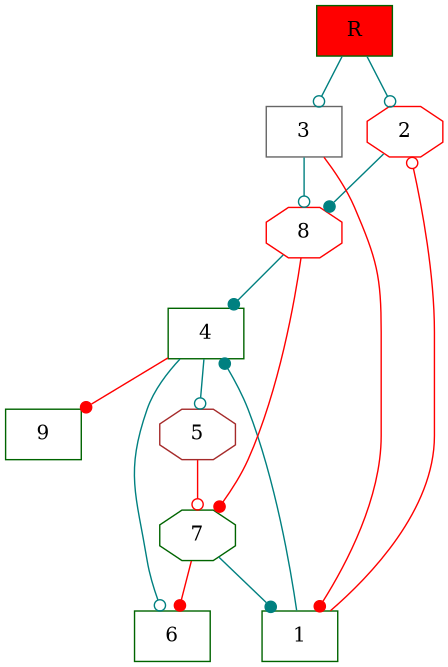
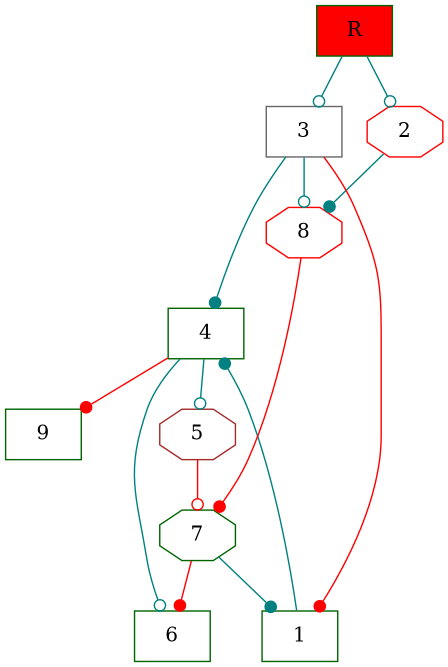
edge "8" -> "4": now "3" -> "4"
edge "1" -> "2": removed
